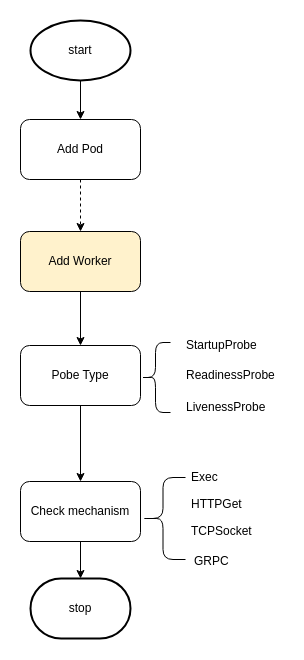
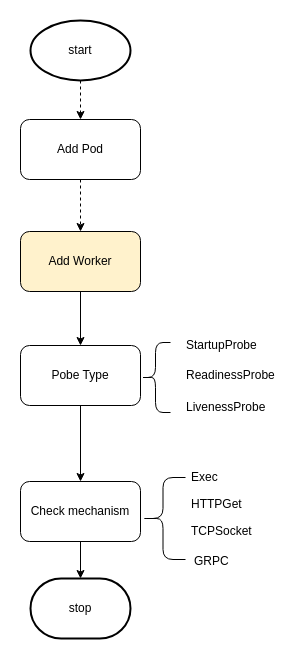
edge "start" -> "Add Pod": style solid -> dashed
